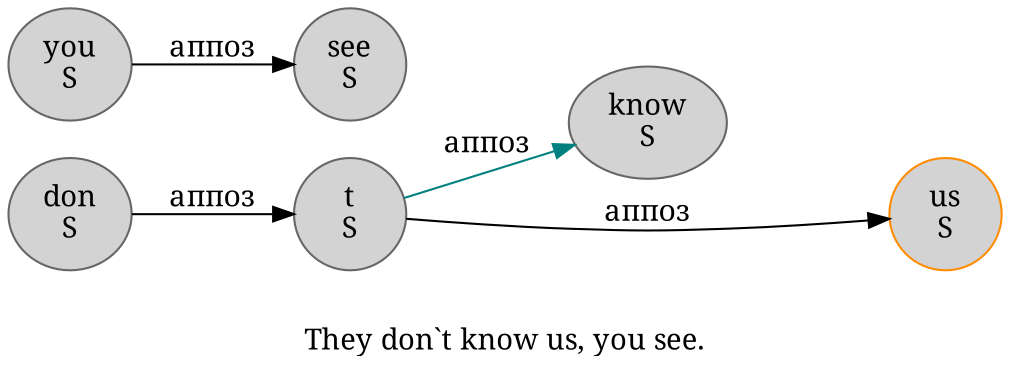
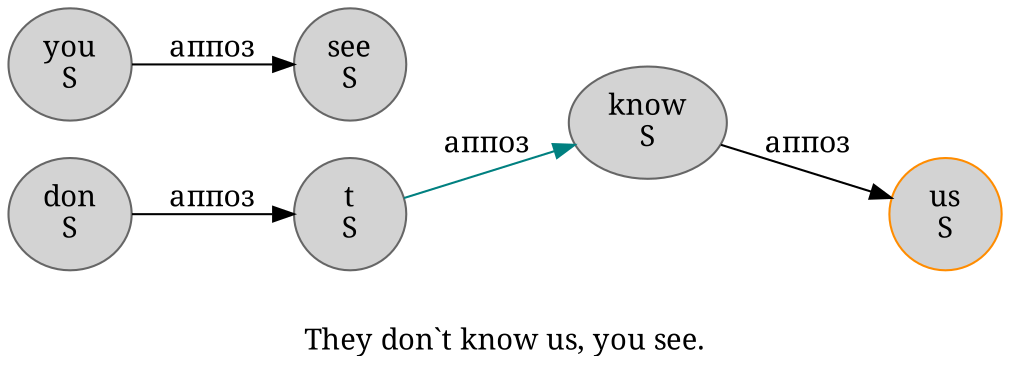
edge "t S" -> "us S": now "know S" -> "us S"
